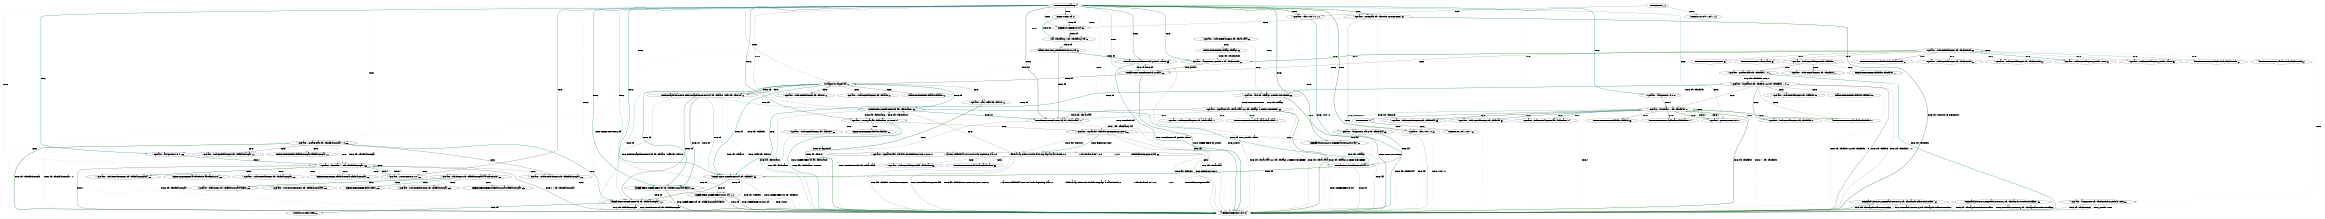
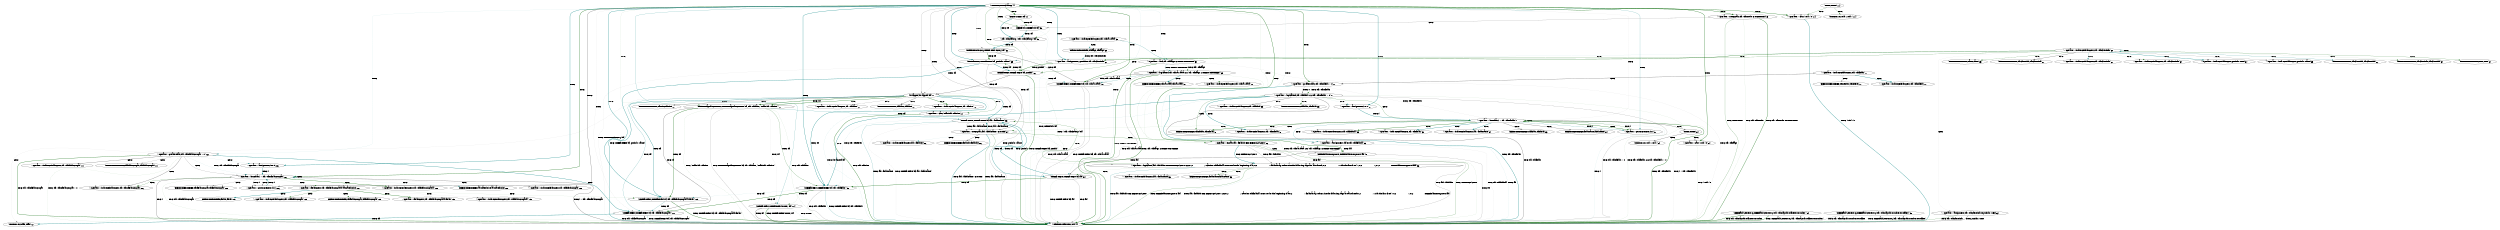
edge "(METHOD,TIFFCleanup)" -> "(<operator>.greaterThan,tif->tif_nfields > 0)": added, label "DDG:"
edge "(METHOD,TIFFCleanup)" -> "(<operator>.lessThan,i < tif->tif_nfieldscompat)": style dotted -> bold
node "(FIELD_IDENTIFIER,tif_size,tif_size)": added
edge "(_TIFFfreeExt,_TIFFfreeExt(tif, fld->field_name))" -> "(_TIFFfreeExt,_TIFFfreeExt(tif, tif->tif_rawdata))": now "(_TIFFfreeExt,_TIFFfreeExt(tif, fld->field_name))" -> "(_TIFFfreeExt,_TIFFfreeExt(tif, fld))"
